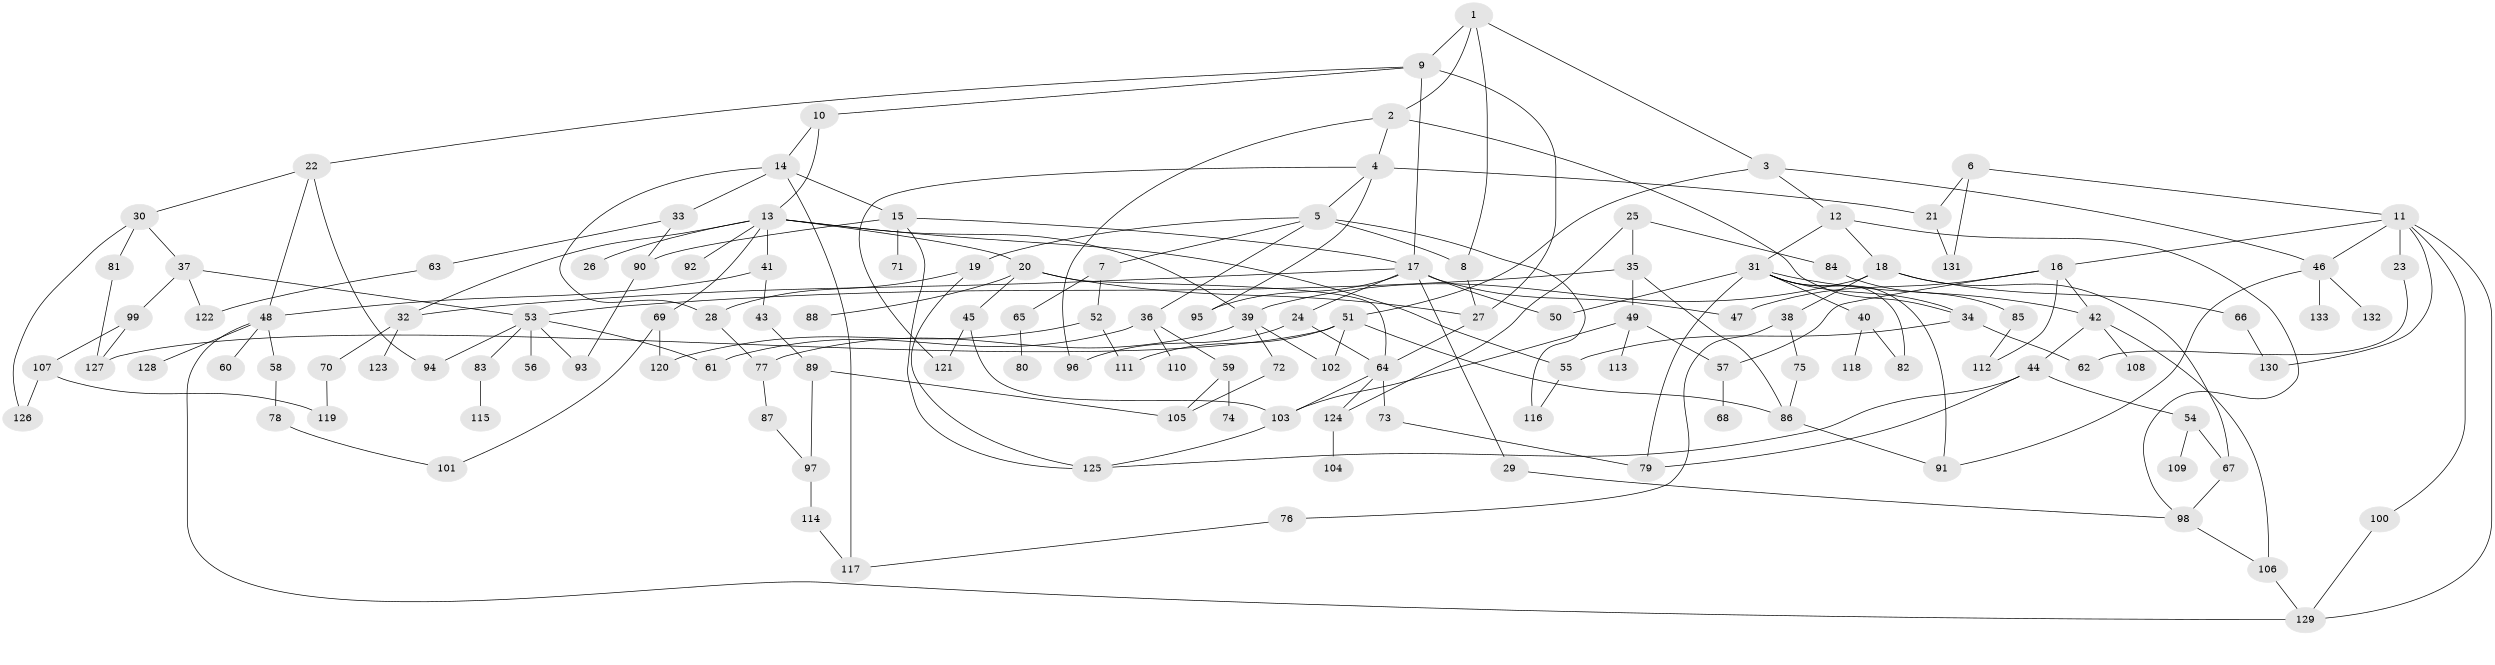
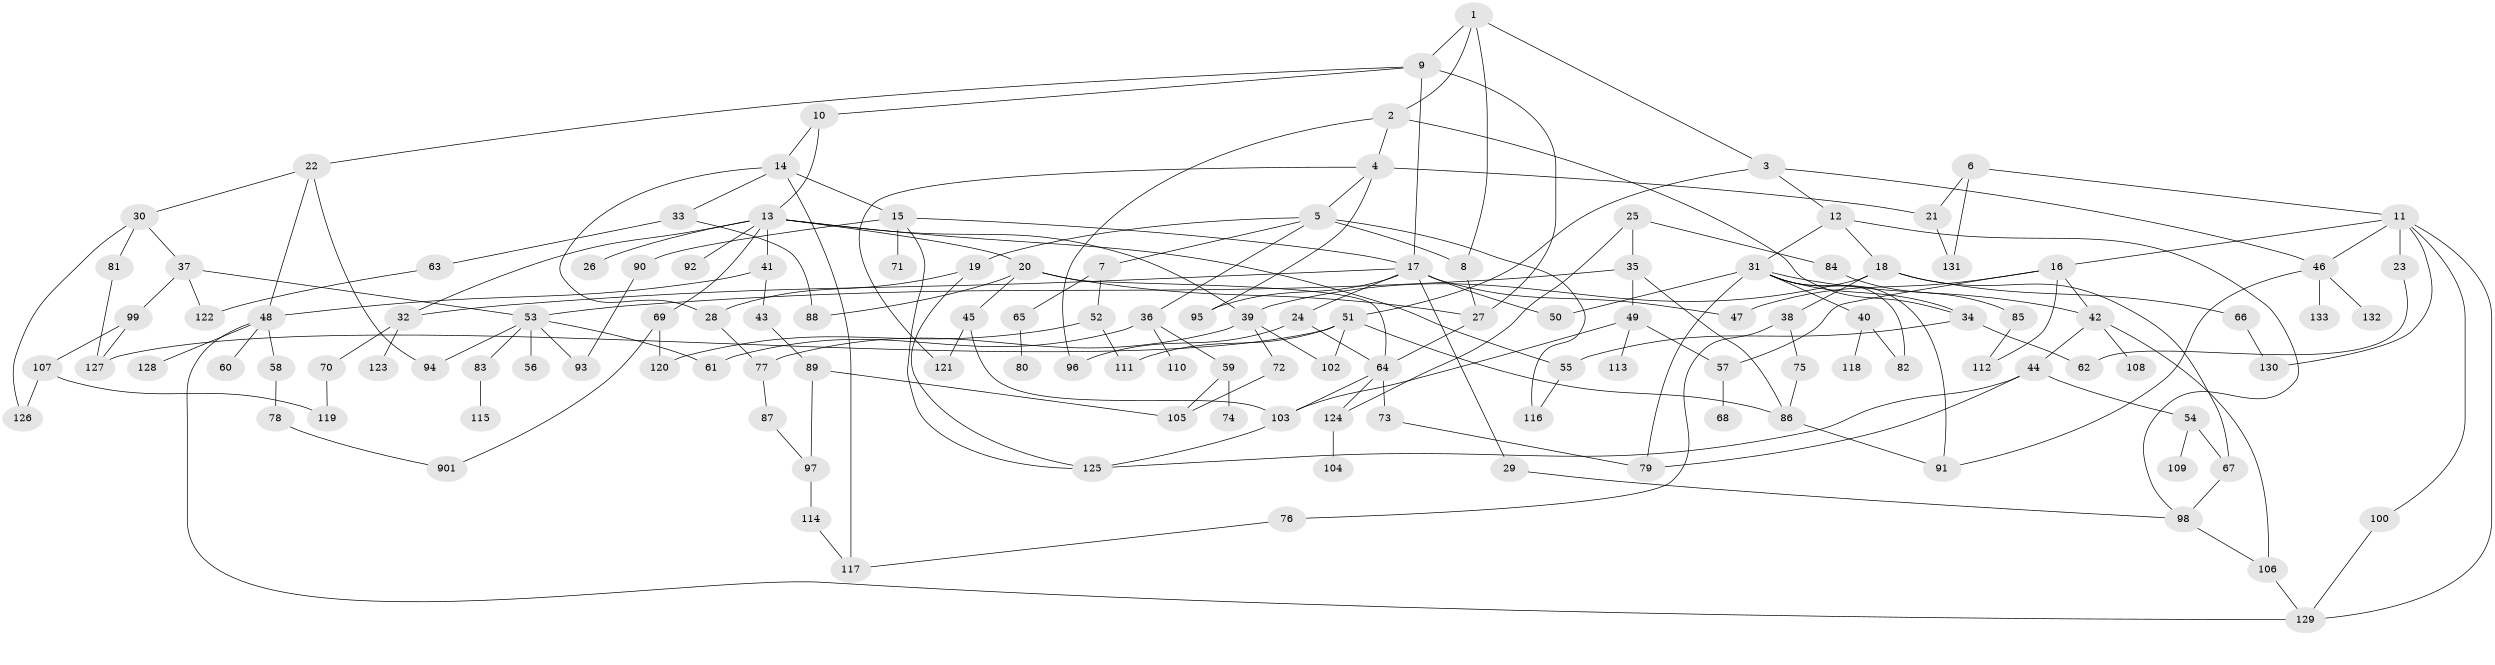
edge "33" -- "90": now "33" -- "88"
node "101": label "101" -> "901"
